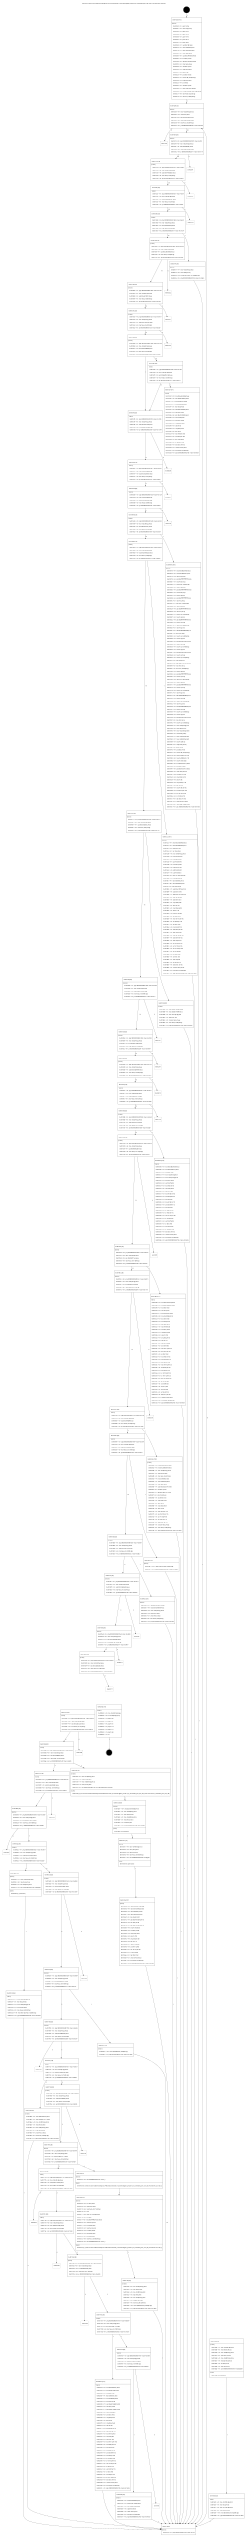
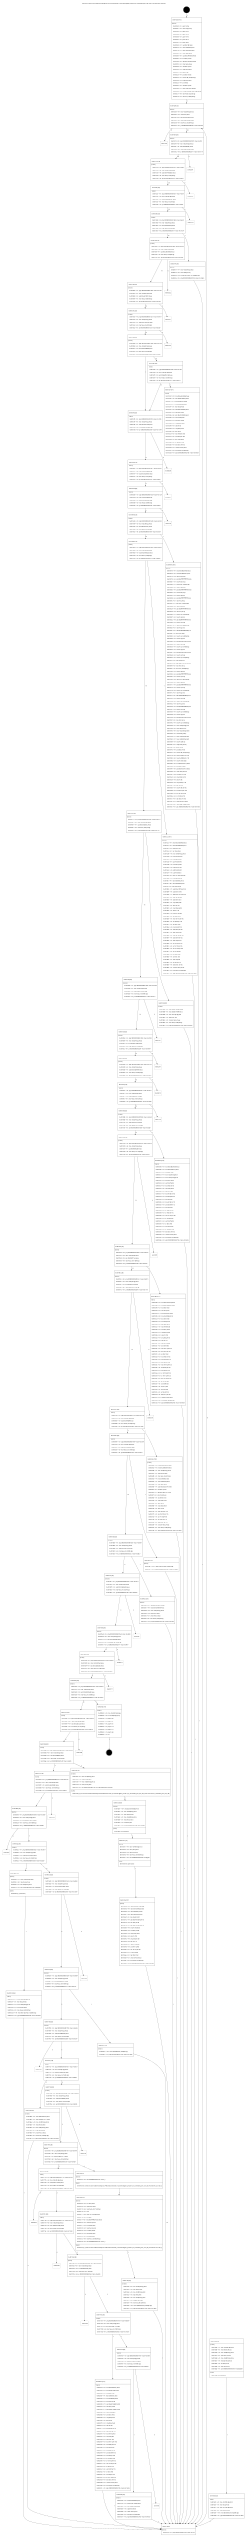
node "0x401620 [28]": added
